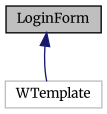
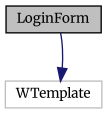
edge "WTemplate" -> "LoginForm": reversed
